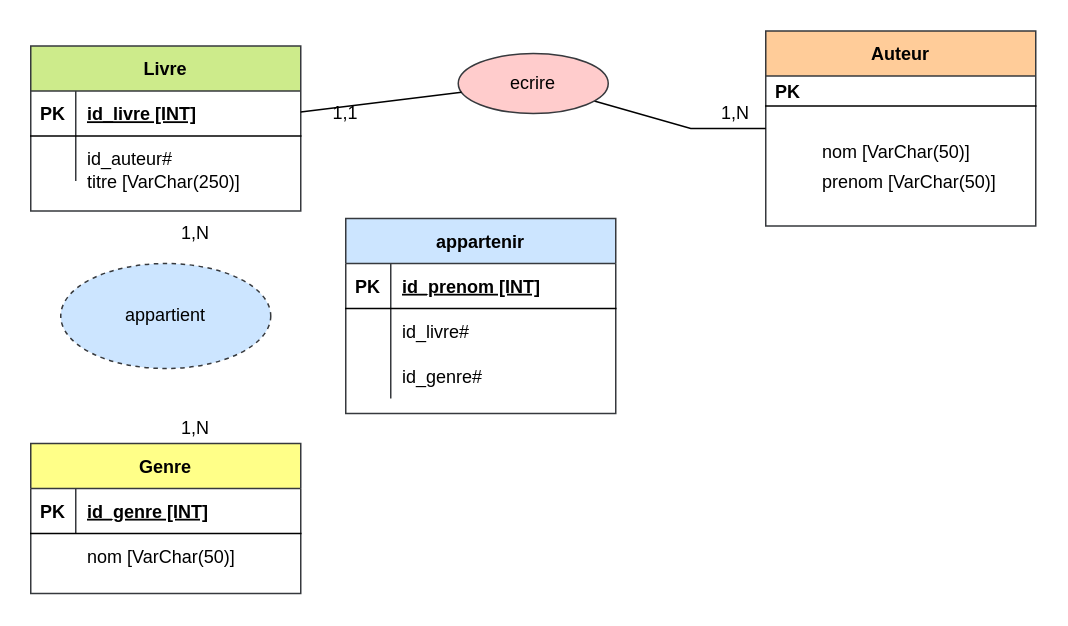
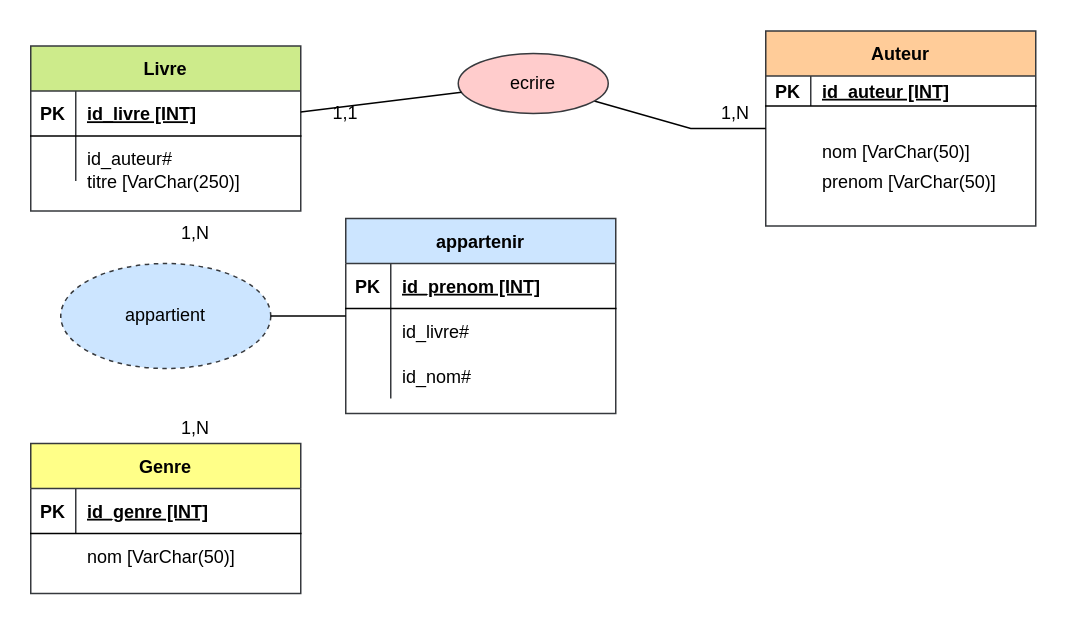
node "id_auteur [INT]": added
edge "appartient" -- "appartenir": added
node "id_genre#": label "id_genre#" -> "id_nom#"
